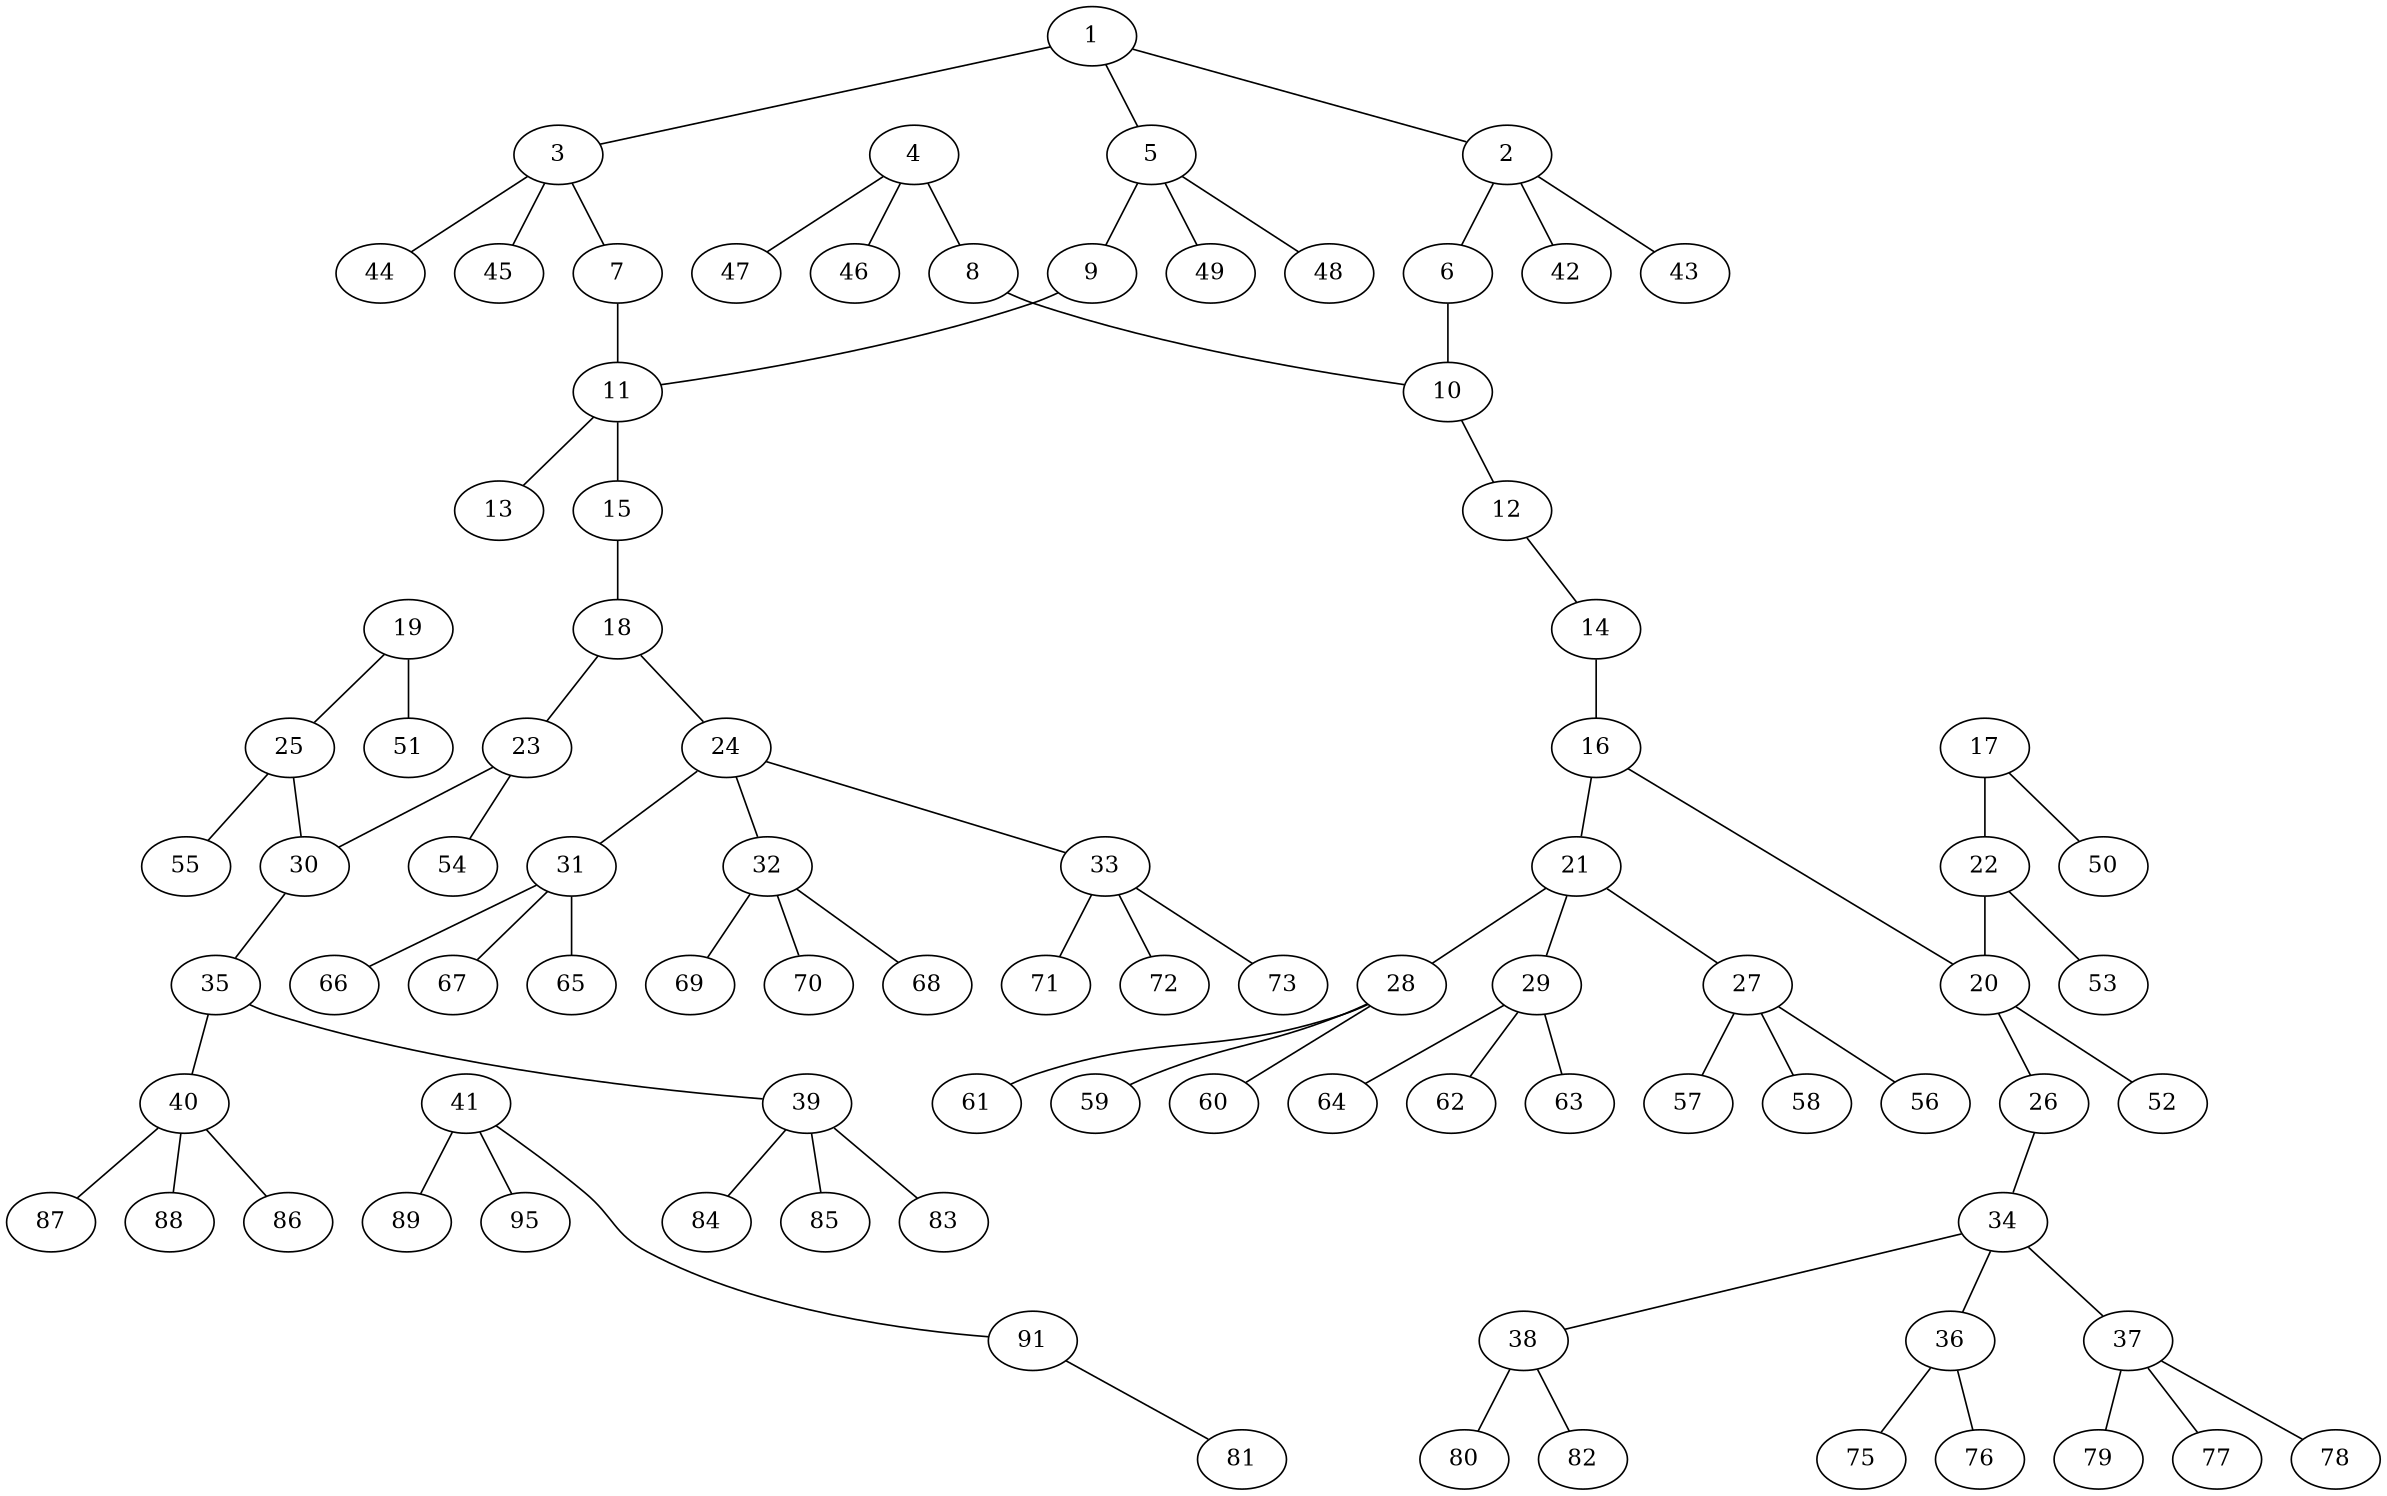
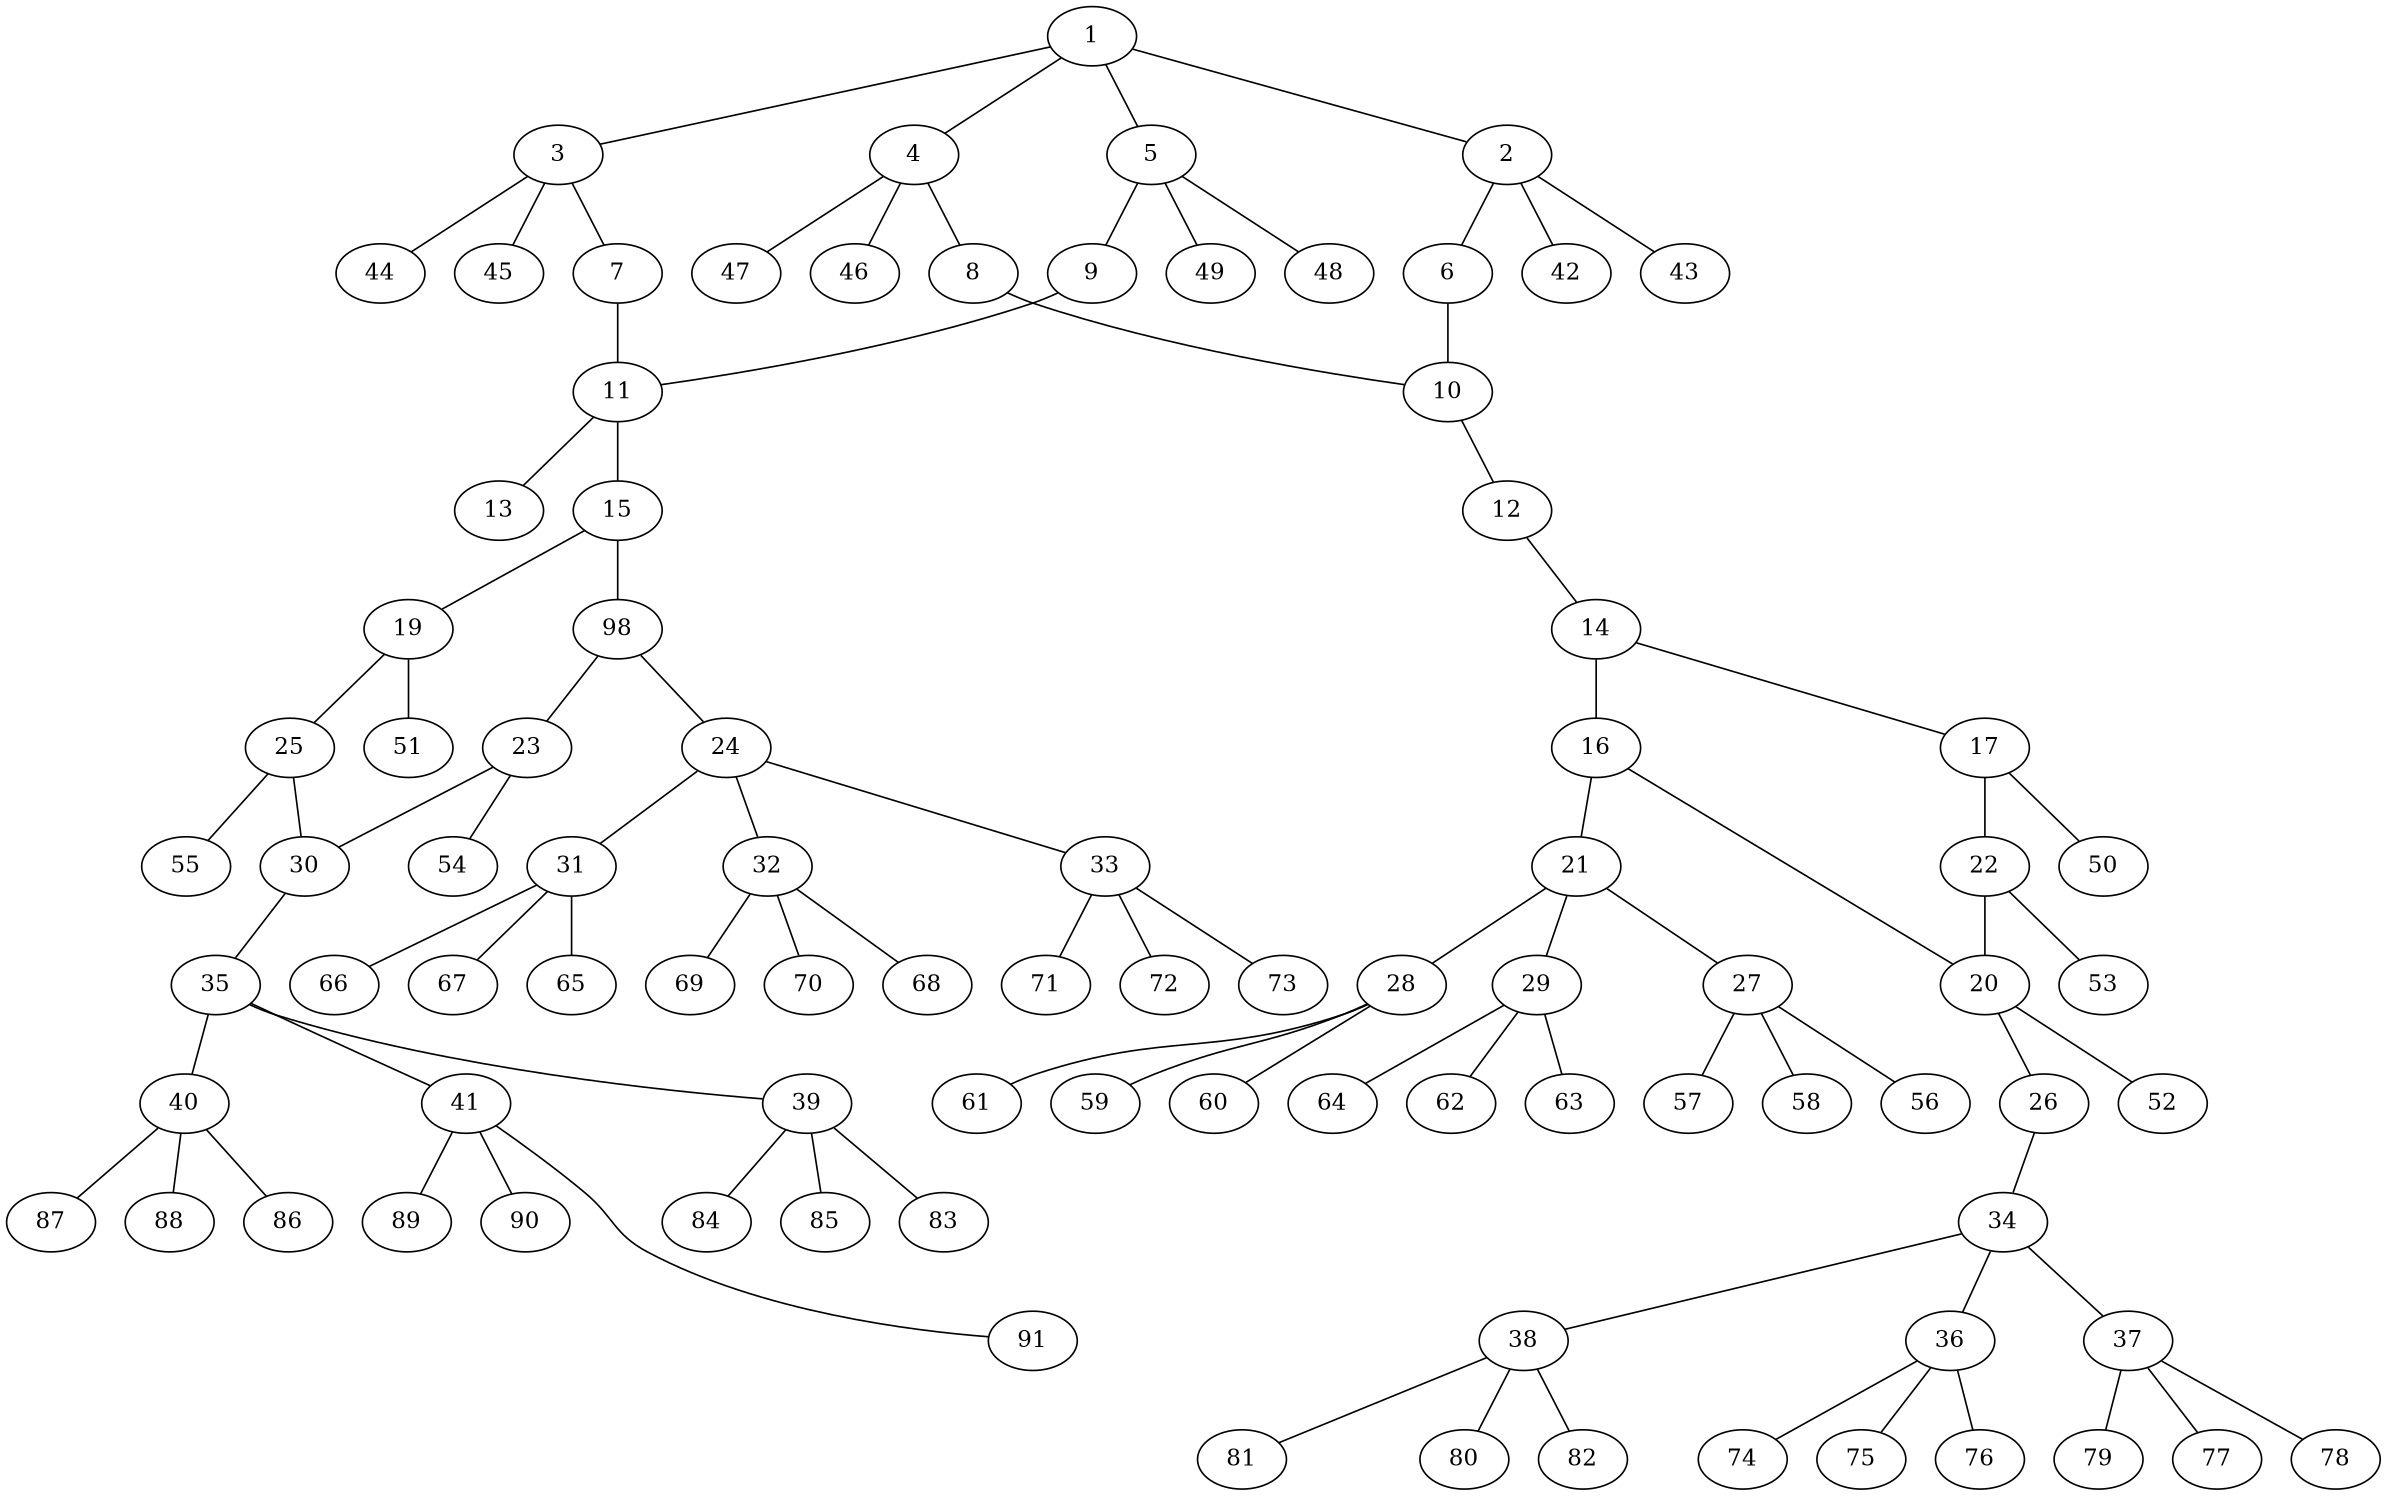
edge "1" -- "4": added
edge "15" -- "19": added
node "18": label "18" -> "98"
edge "14" -- "17": added
edge "35" -- "41": added
node "95": label "95" -> "90"
edge "91" -- "81": now "38" -- "81"
node "74": added
